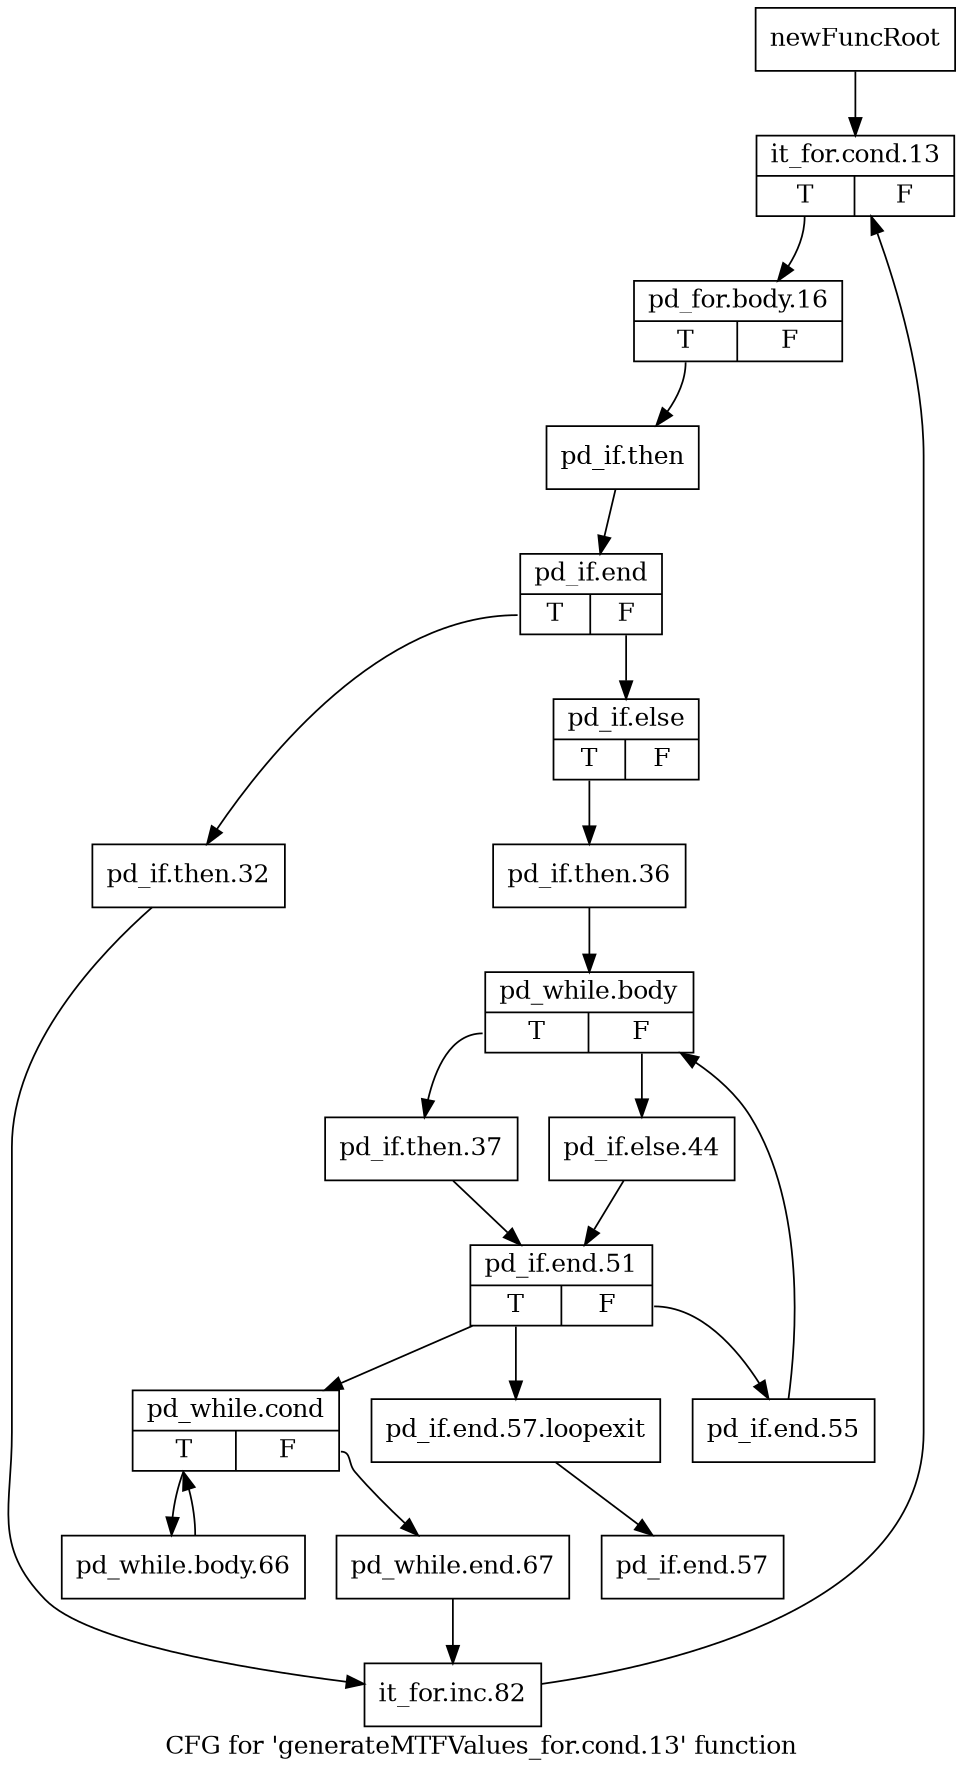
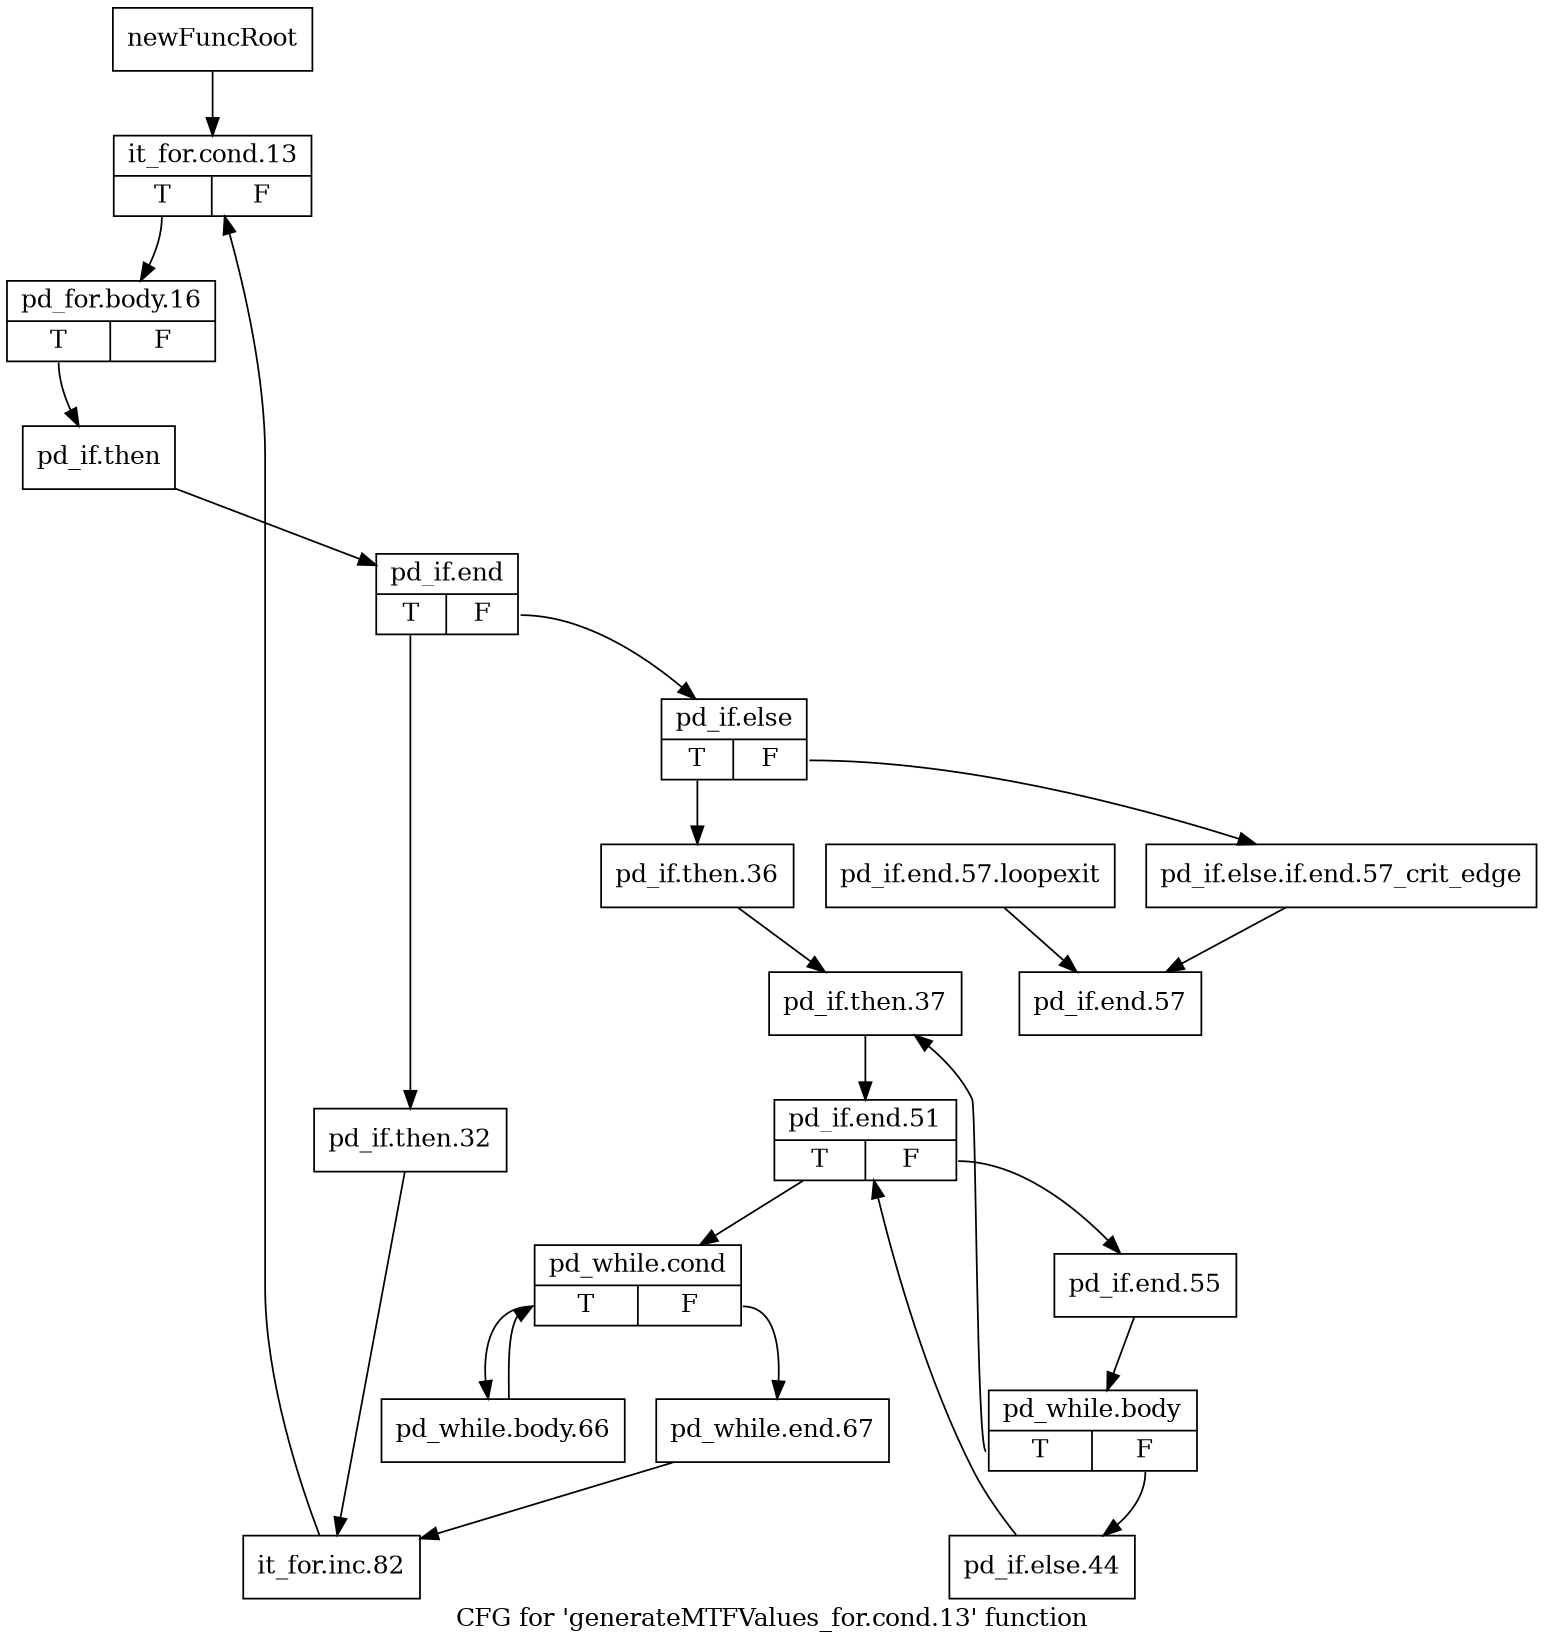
node "pd_if.else.if.end.57_crit_edge": added
edge "pd_if.then.36" -> "pd_while.body": now "pd_if.then.36" -> "pd_if.then.37"
edge "pd_if.end.51" -> "pd_if.end.57.loopexit": removed
